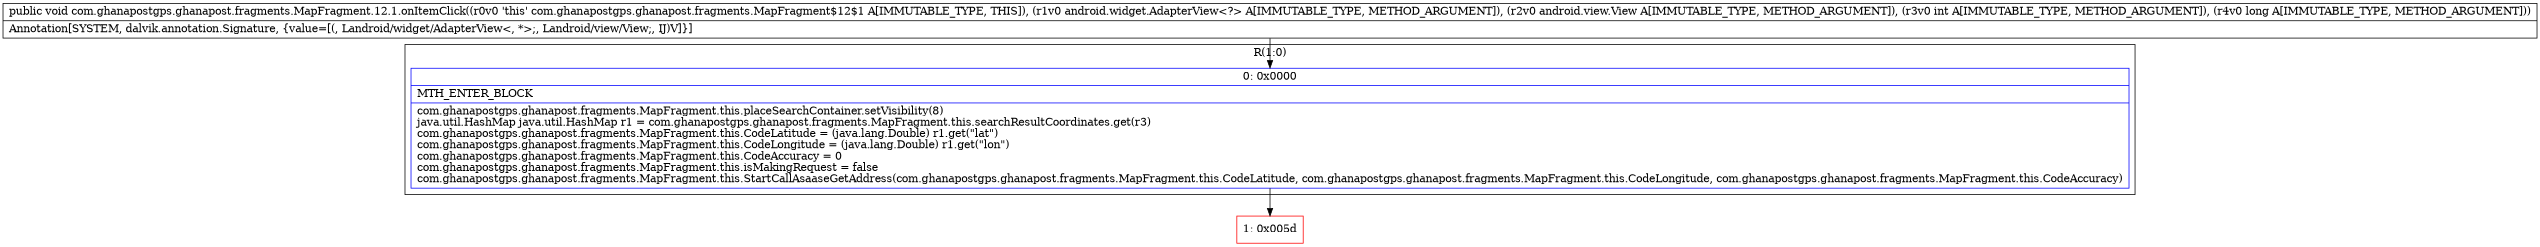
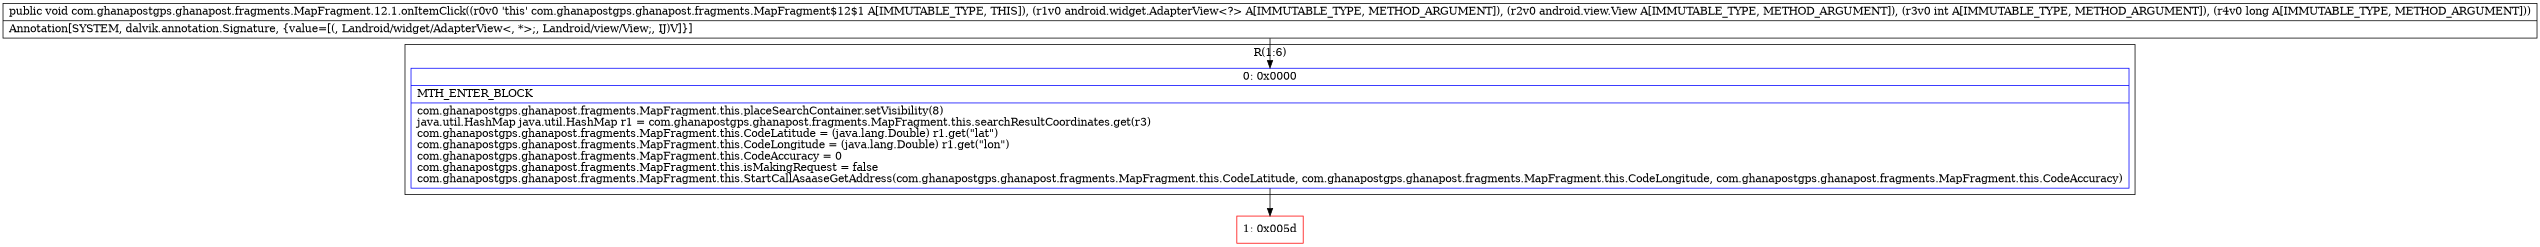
cluster "R(1:0)": label "R(1:0)" -> "R(1:6)"
